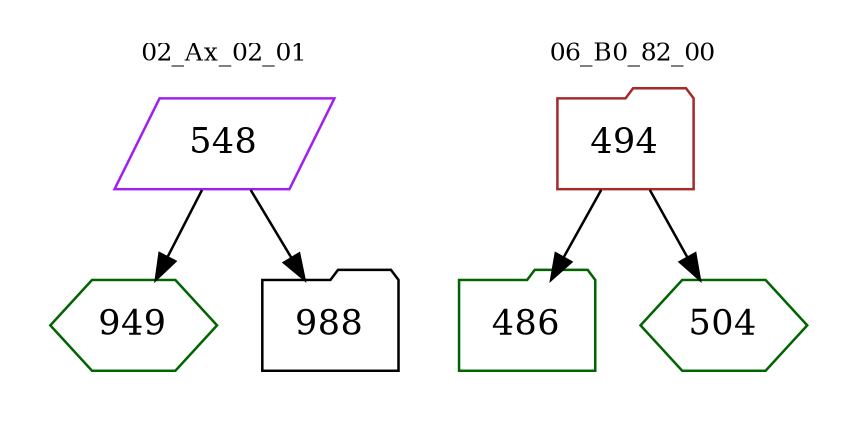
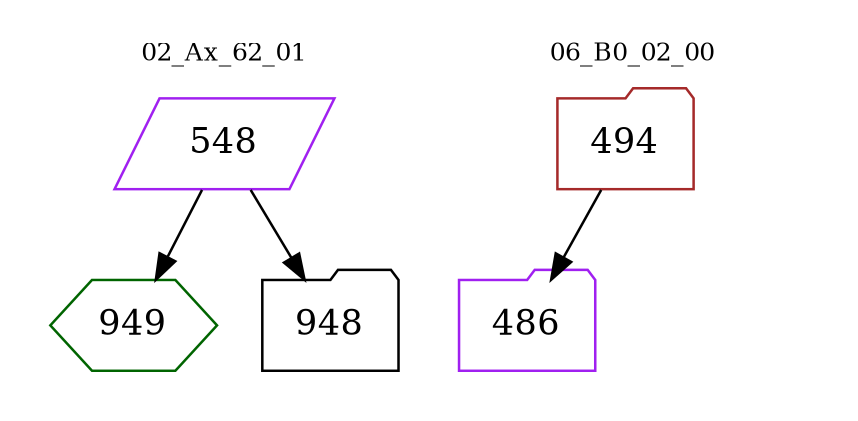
cluster "02_Ax_02_01": label "02_Ax_02_01" -> "02_Ax_62_01"
cluster "06_B0_82_00": label "06_B0_82_00" -> "06_B0_02_00"
node "988": label "988" -> "948"
node "486": color darkgreen -> purple
node "504": removed
